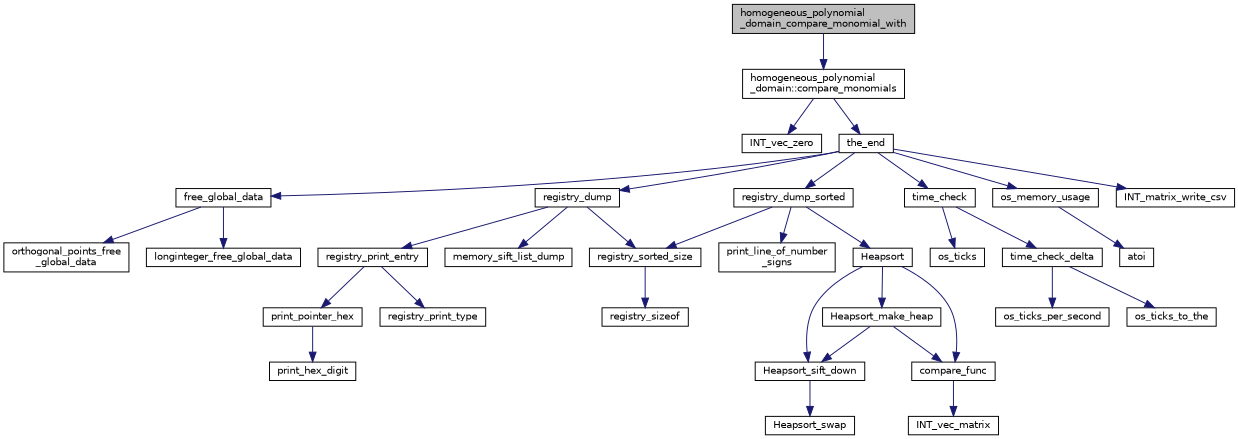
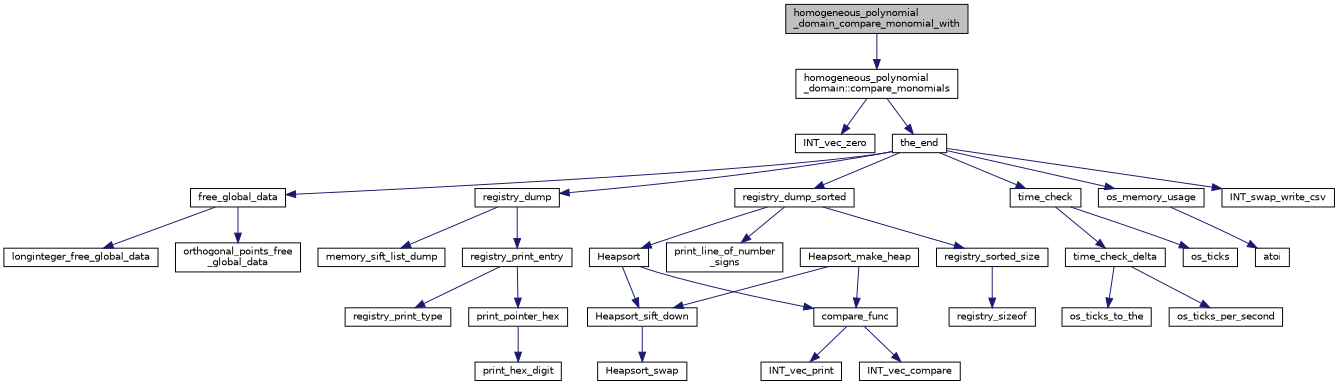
node "INT_matrix_write_csv": label "INT_matrix_write_csv" -> "INT_swap_write_csv"
edge "registry_dump" -> "registry_sorted_size": removed
edge "Heapsort" -> "Heapsort_make_heap": removed
node "INT_vec_print": added
node "INT_vec_matrix": label "INT_vec_matrix" -> "INT_vec_compare"
